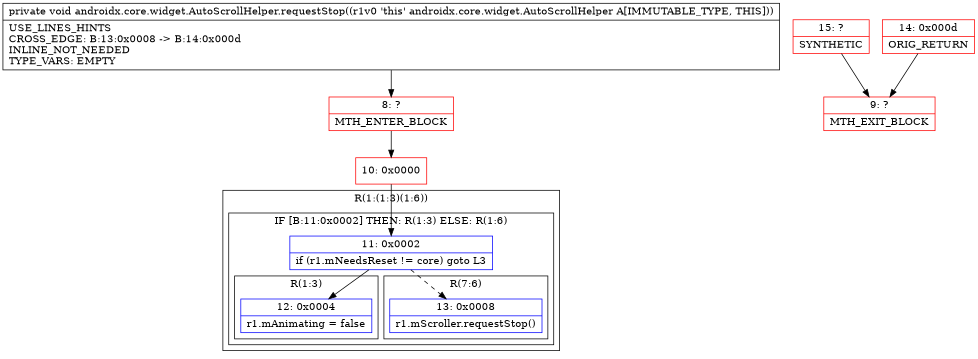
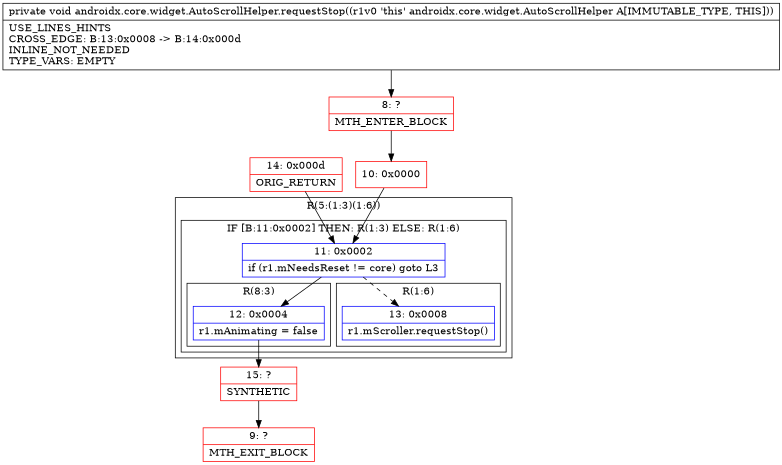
edge "14: 0x000d" -> "9: ?": now "14: 0x000d" -> "11: 0x0002"
cluster "R(1:(1:3)(1:6))": label "R(1:(1:3)(1:6))" -> "R(5:(1:3)(1:6))"
cluster "R(1:3)": label "R(1:3)" -> "R(8:3)"
cluster "R(7:6)": label "R(7:6)" -> "R(1:6)"
edge "12: 0x0004" -> "15: ?": added
